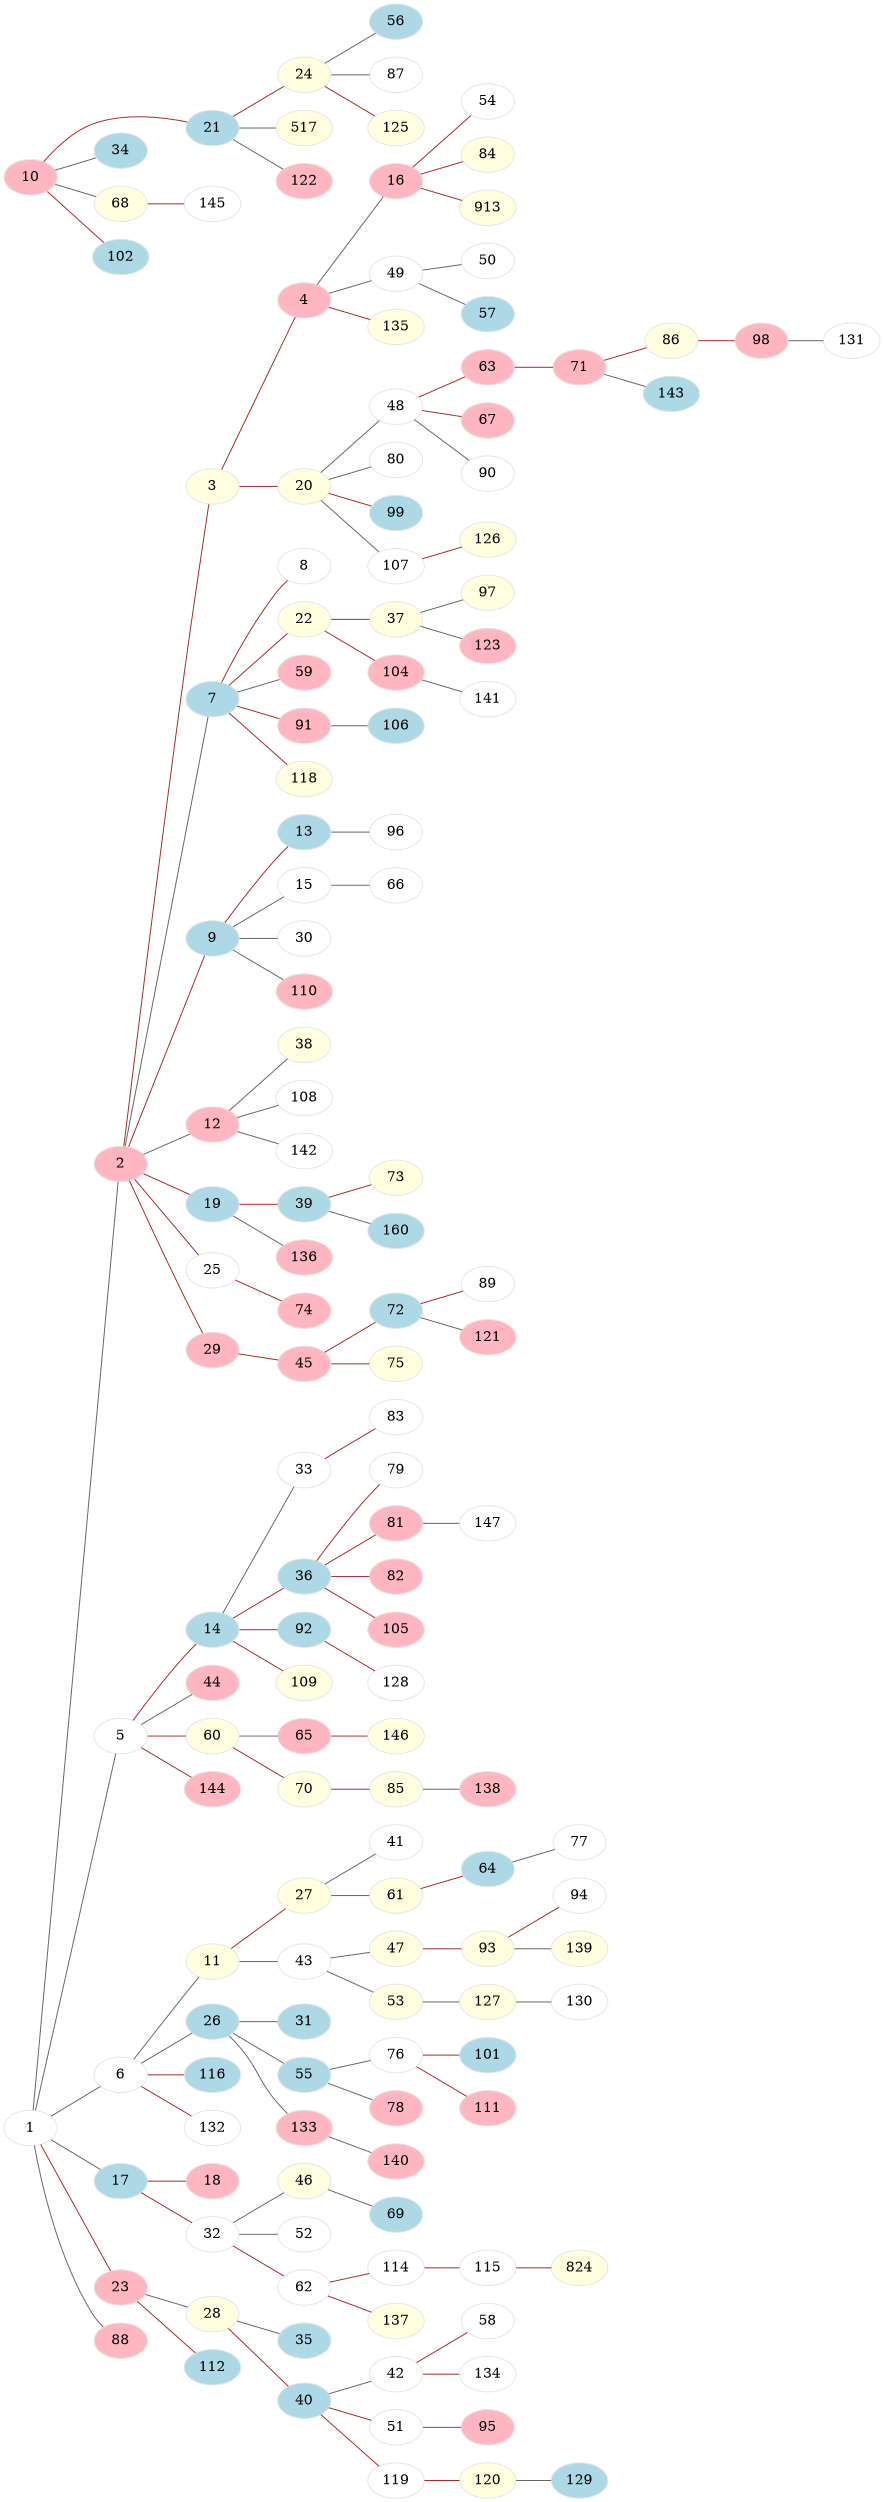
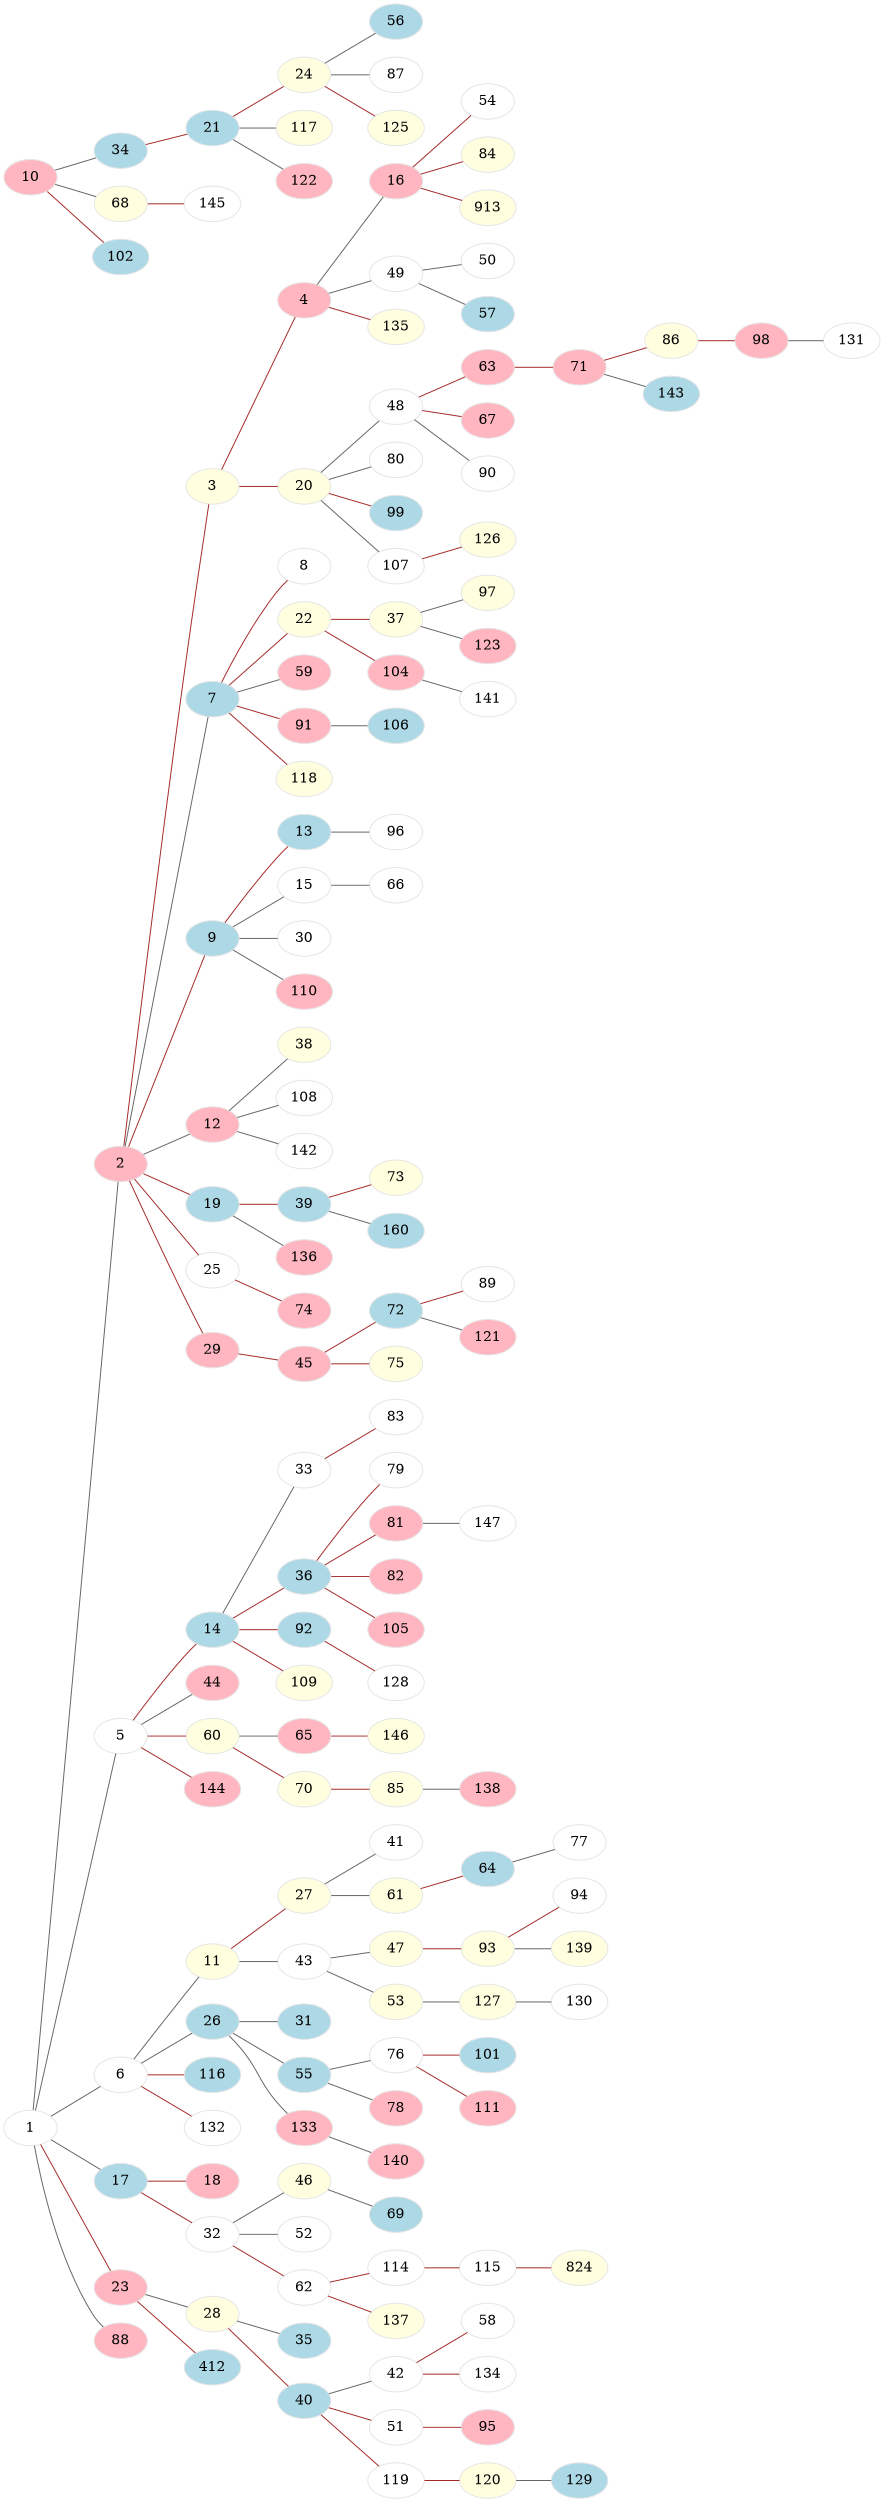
edge "21" -- "10": now "21" -- "34"
node "517": label "517" -> "117"
node "112": label "112" -> "412"
